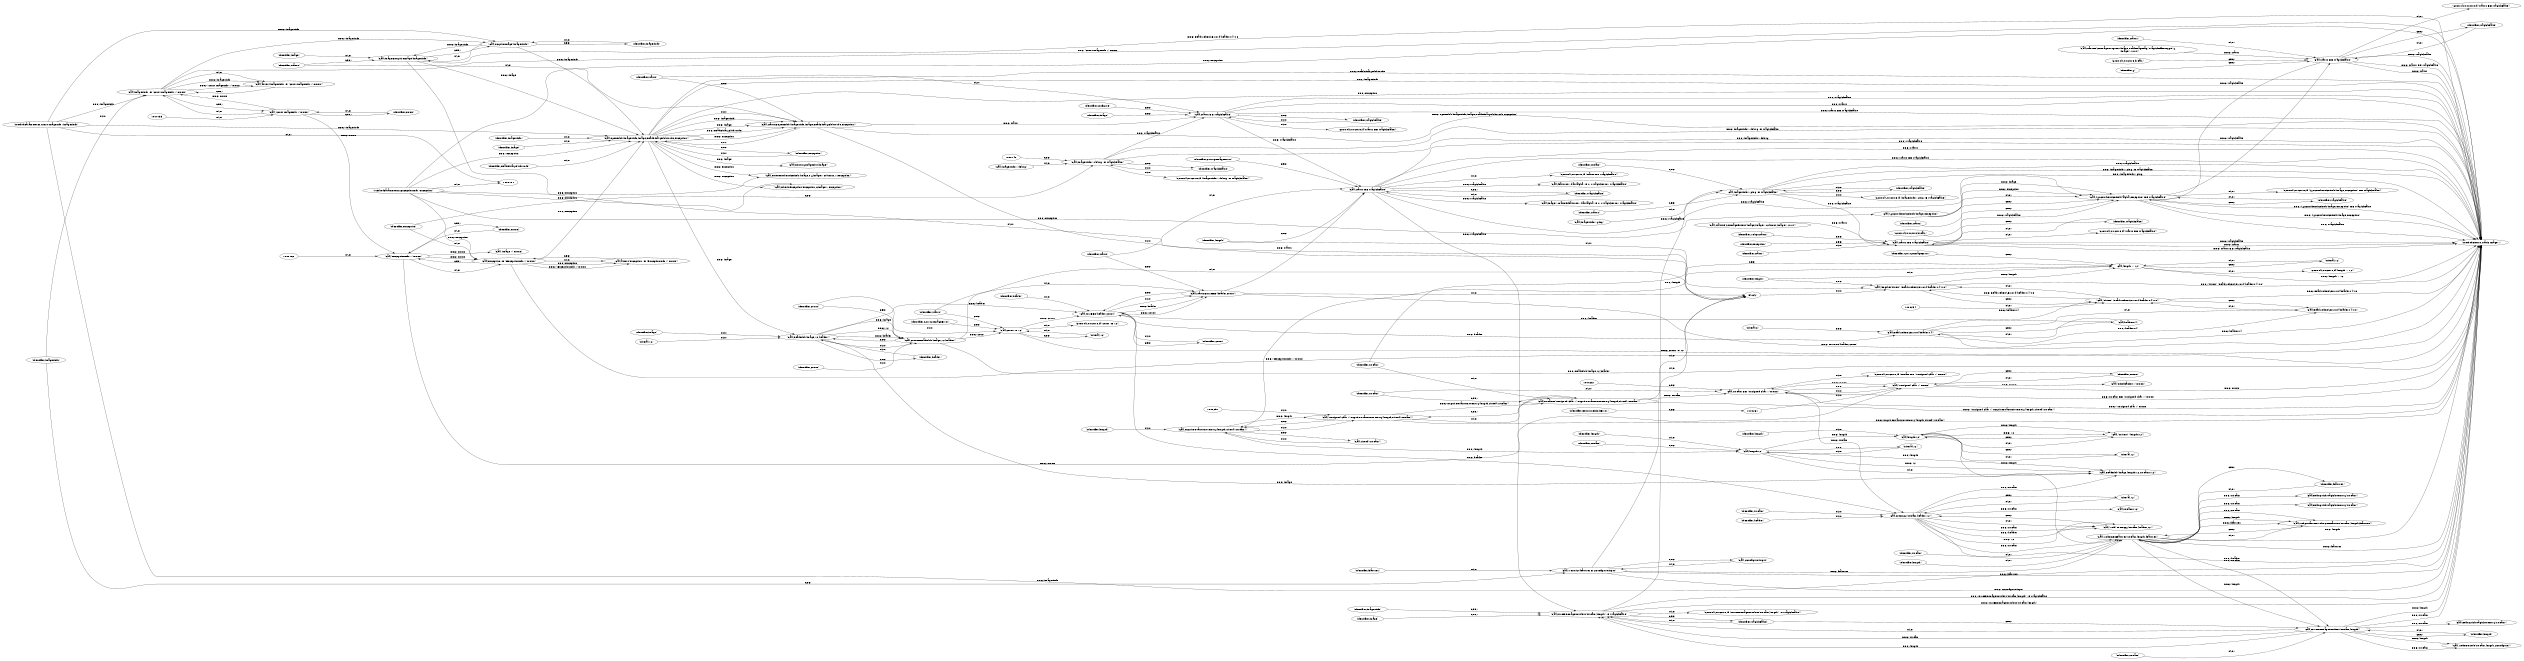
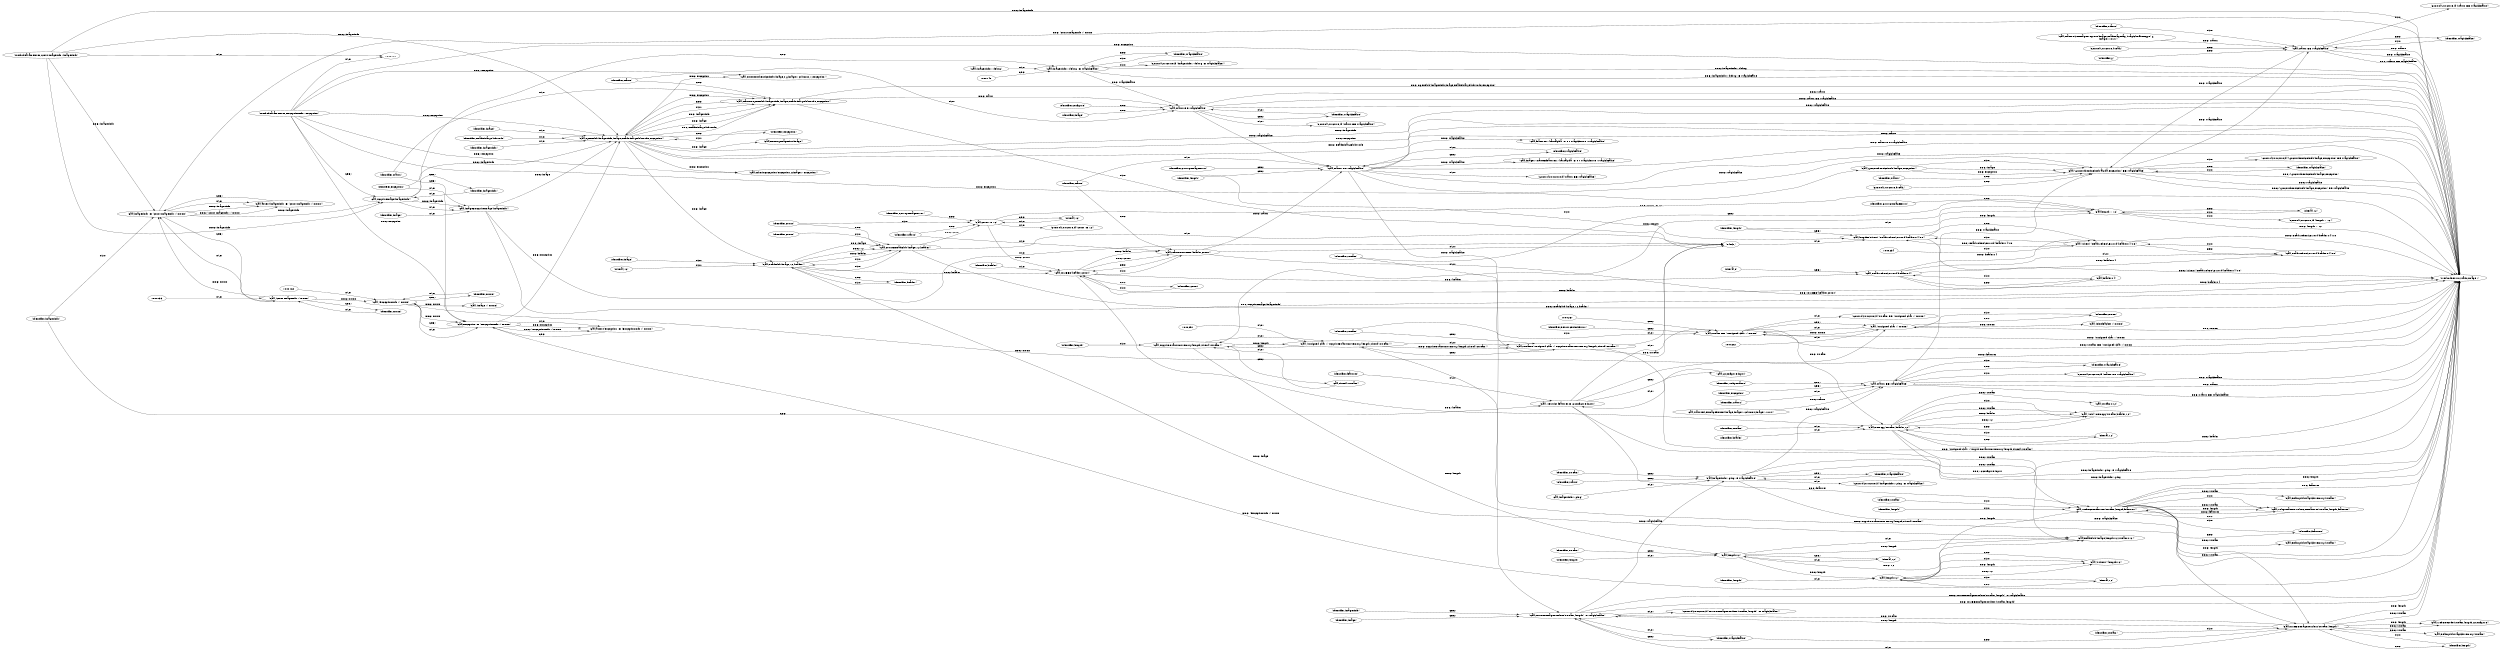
edge "(Call,image=AcquireImage(image_info))" -> "(MethodReturn,static Image *)": label "DDG: ReadWebPLSBWord(header+4)+8" -> "DDG: AcquireImage(image_info)"
edge "(Call,image=AcquireImage(image_info))" -> "(Call,AcquireImage(image_info))": now "(MethodParameterIn,ExceptionInfo *exception)" -> "(Call,AcquireImage(image_info))"
edge "(Call,count=ReadBlob(image,12,header))" -> "(Call,ReadBlob(image,12,header))": label "CFG: " -> "AST: "
edge "(Identifier,ResourceLimitError)" -> "1000261": now "(Identifier,ResourceLimitError)" -> "(Call,stream == (unsigned char *) NULL)"
